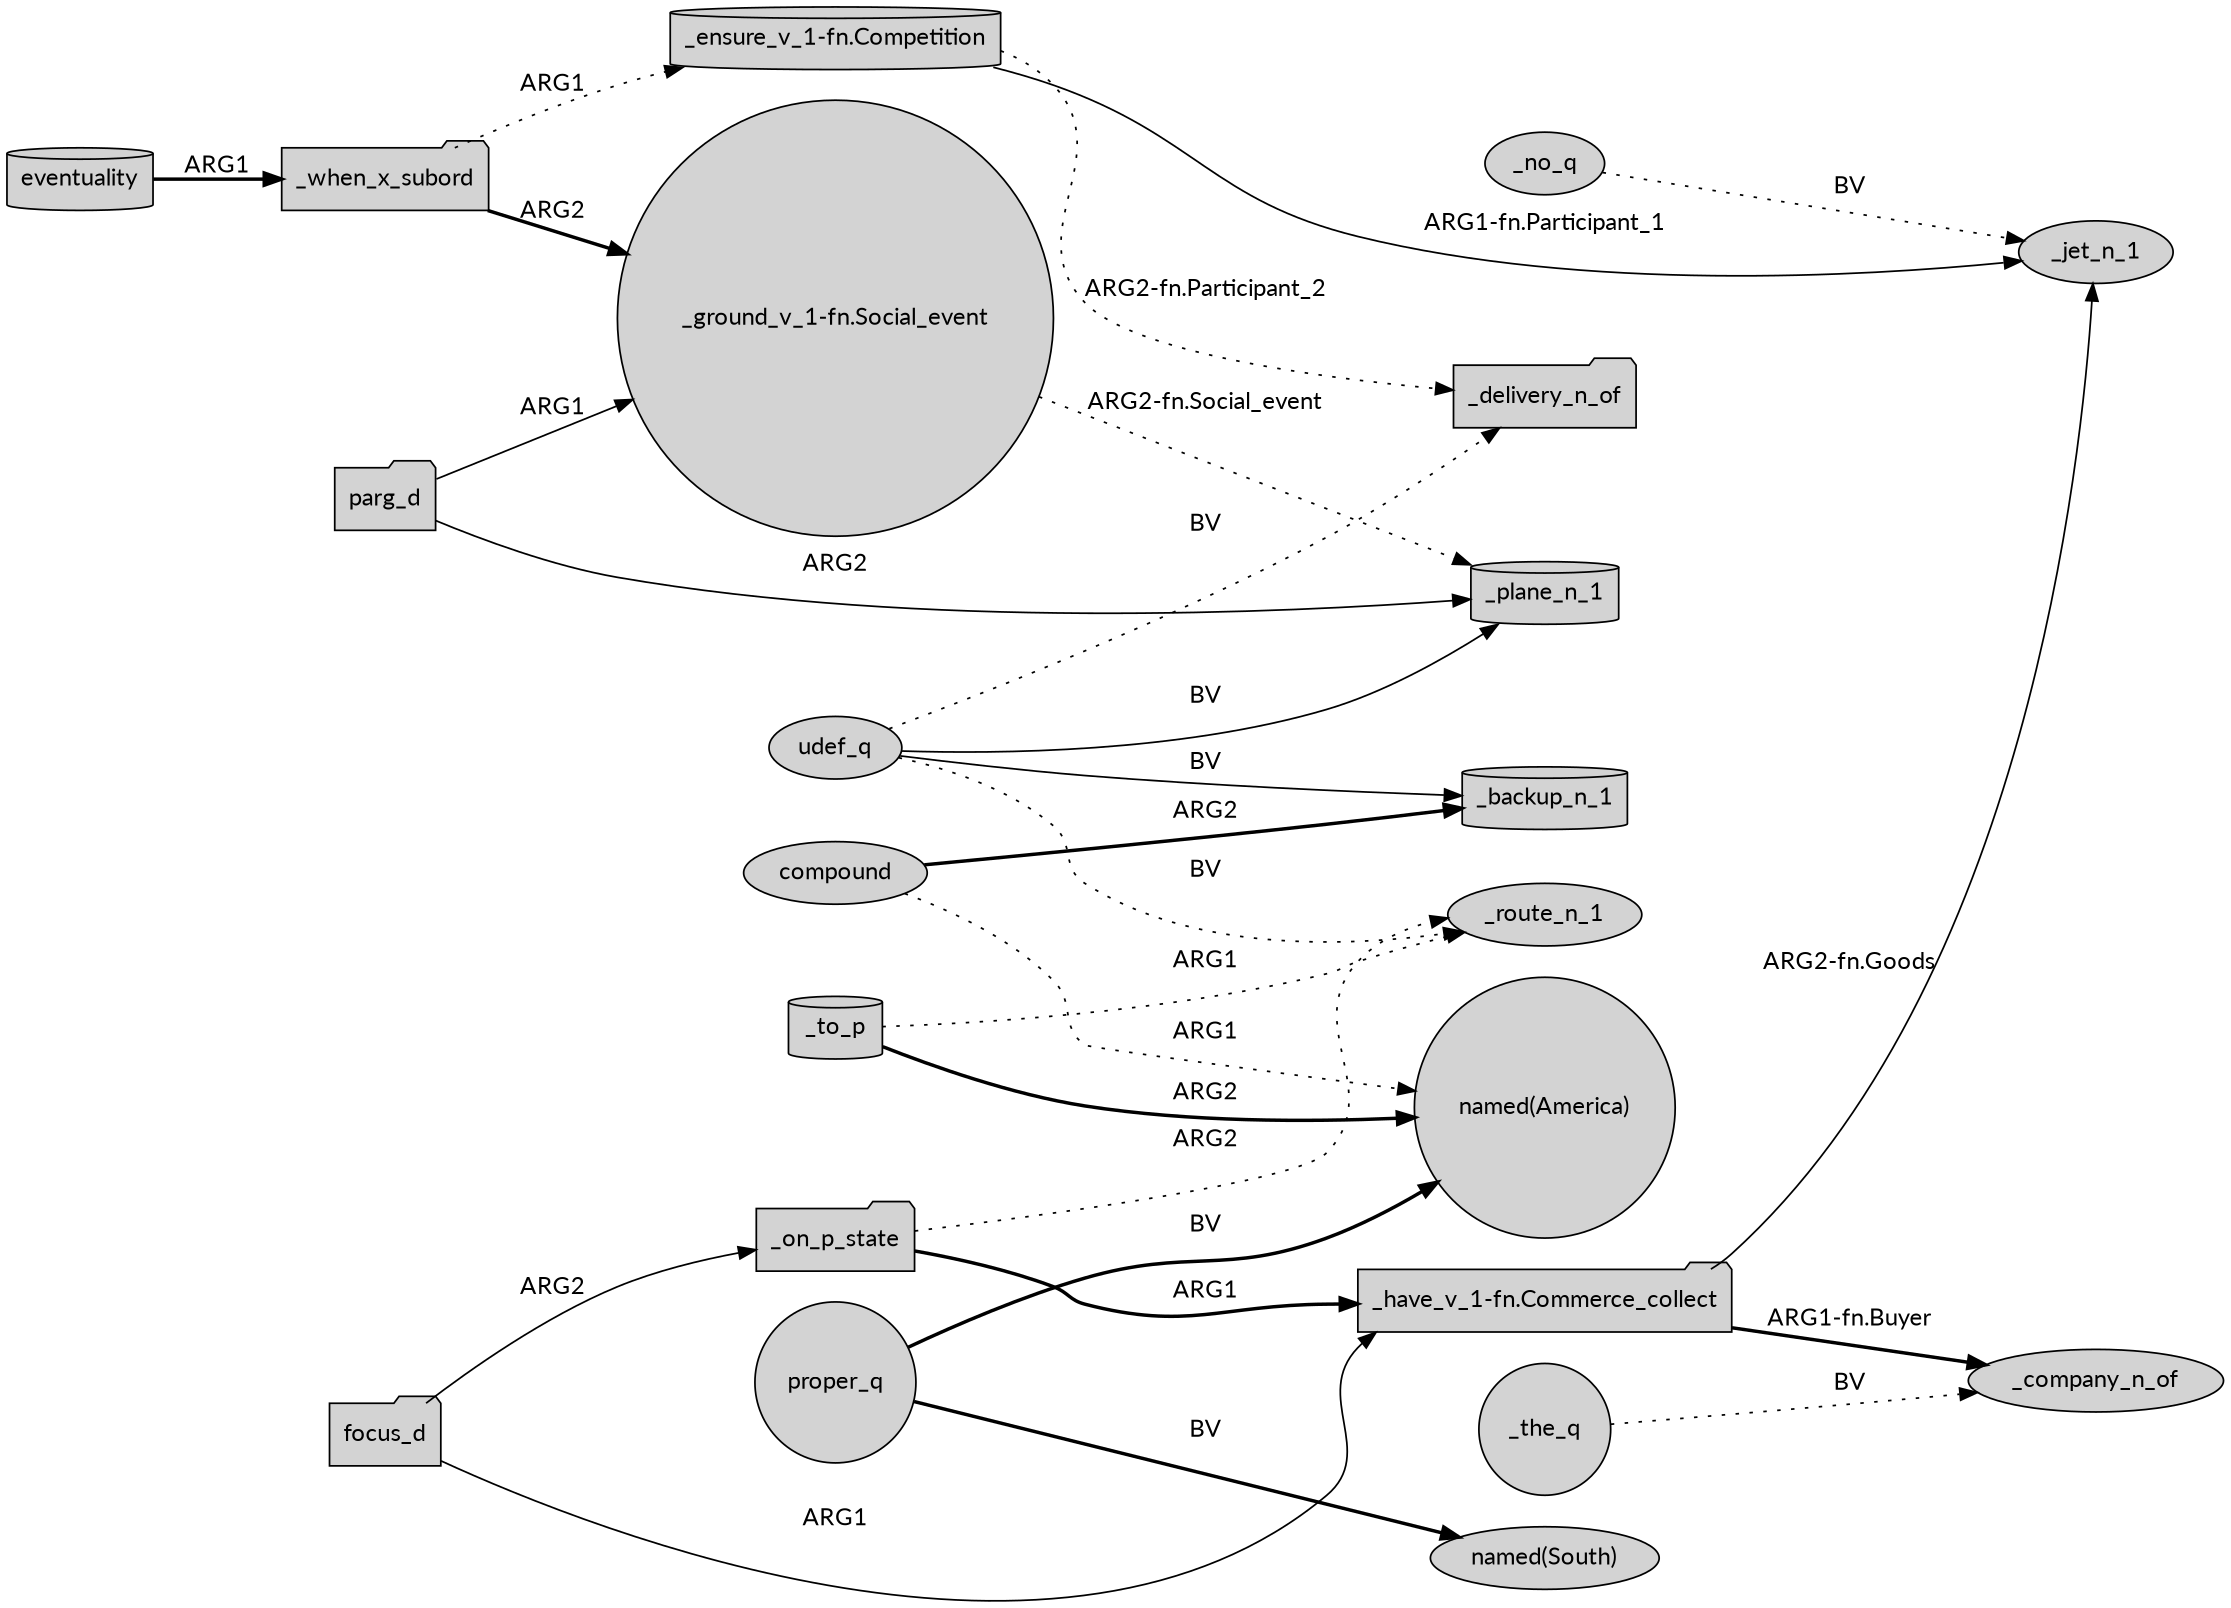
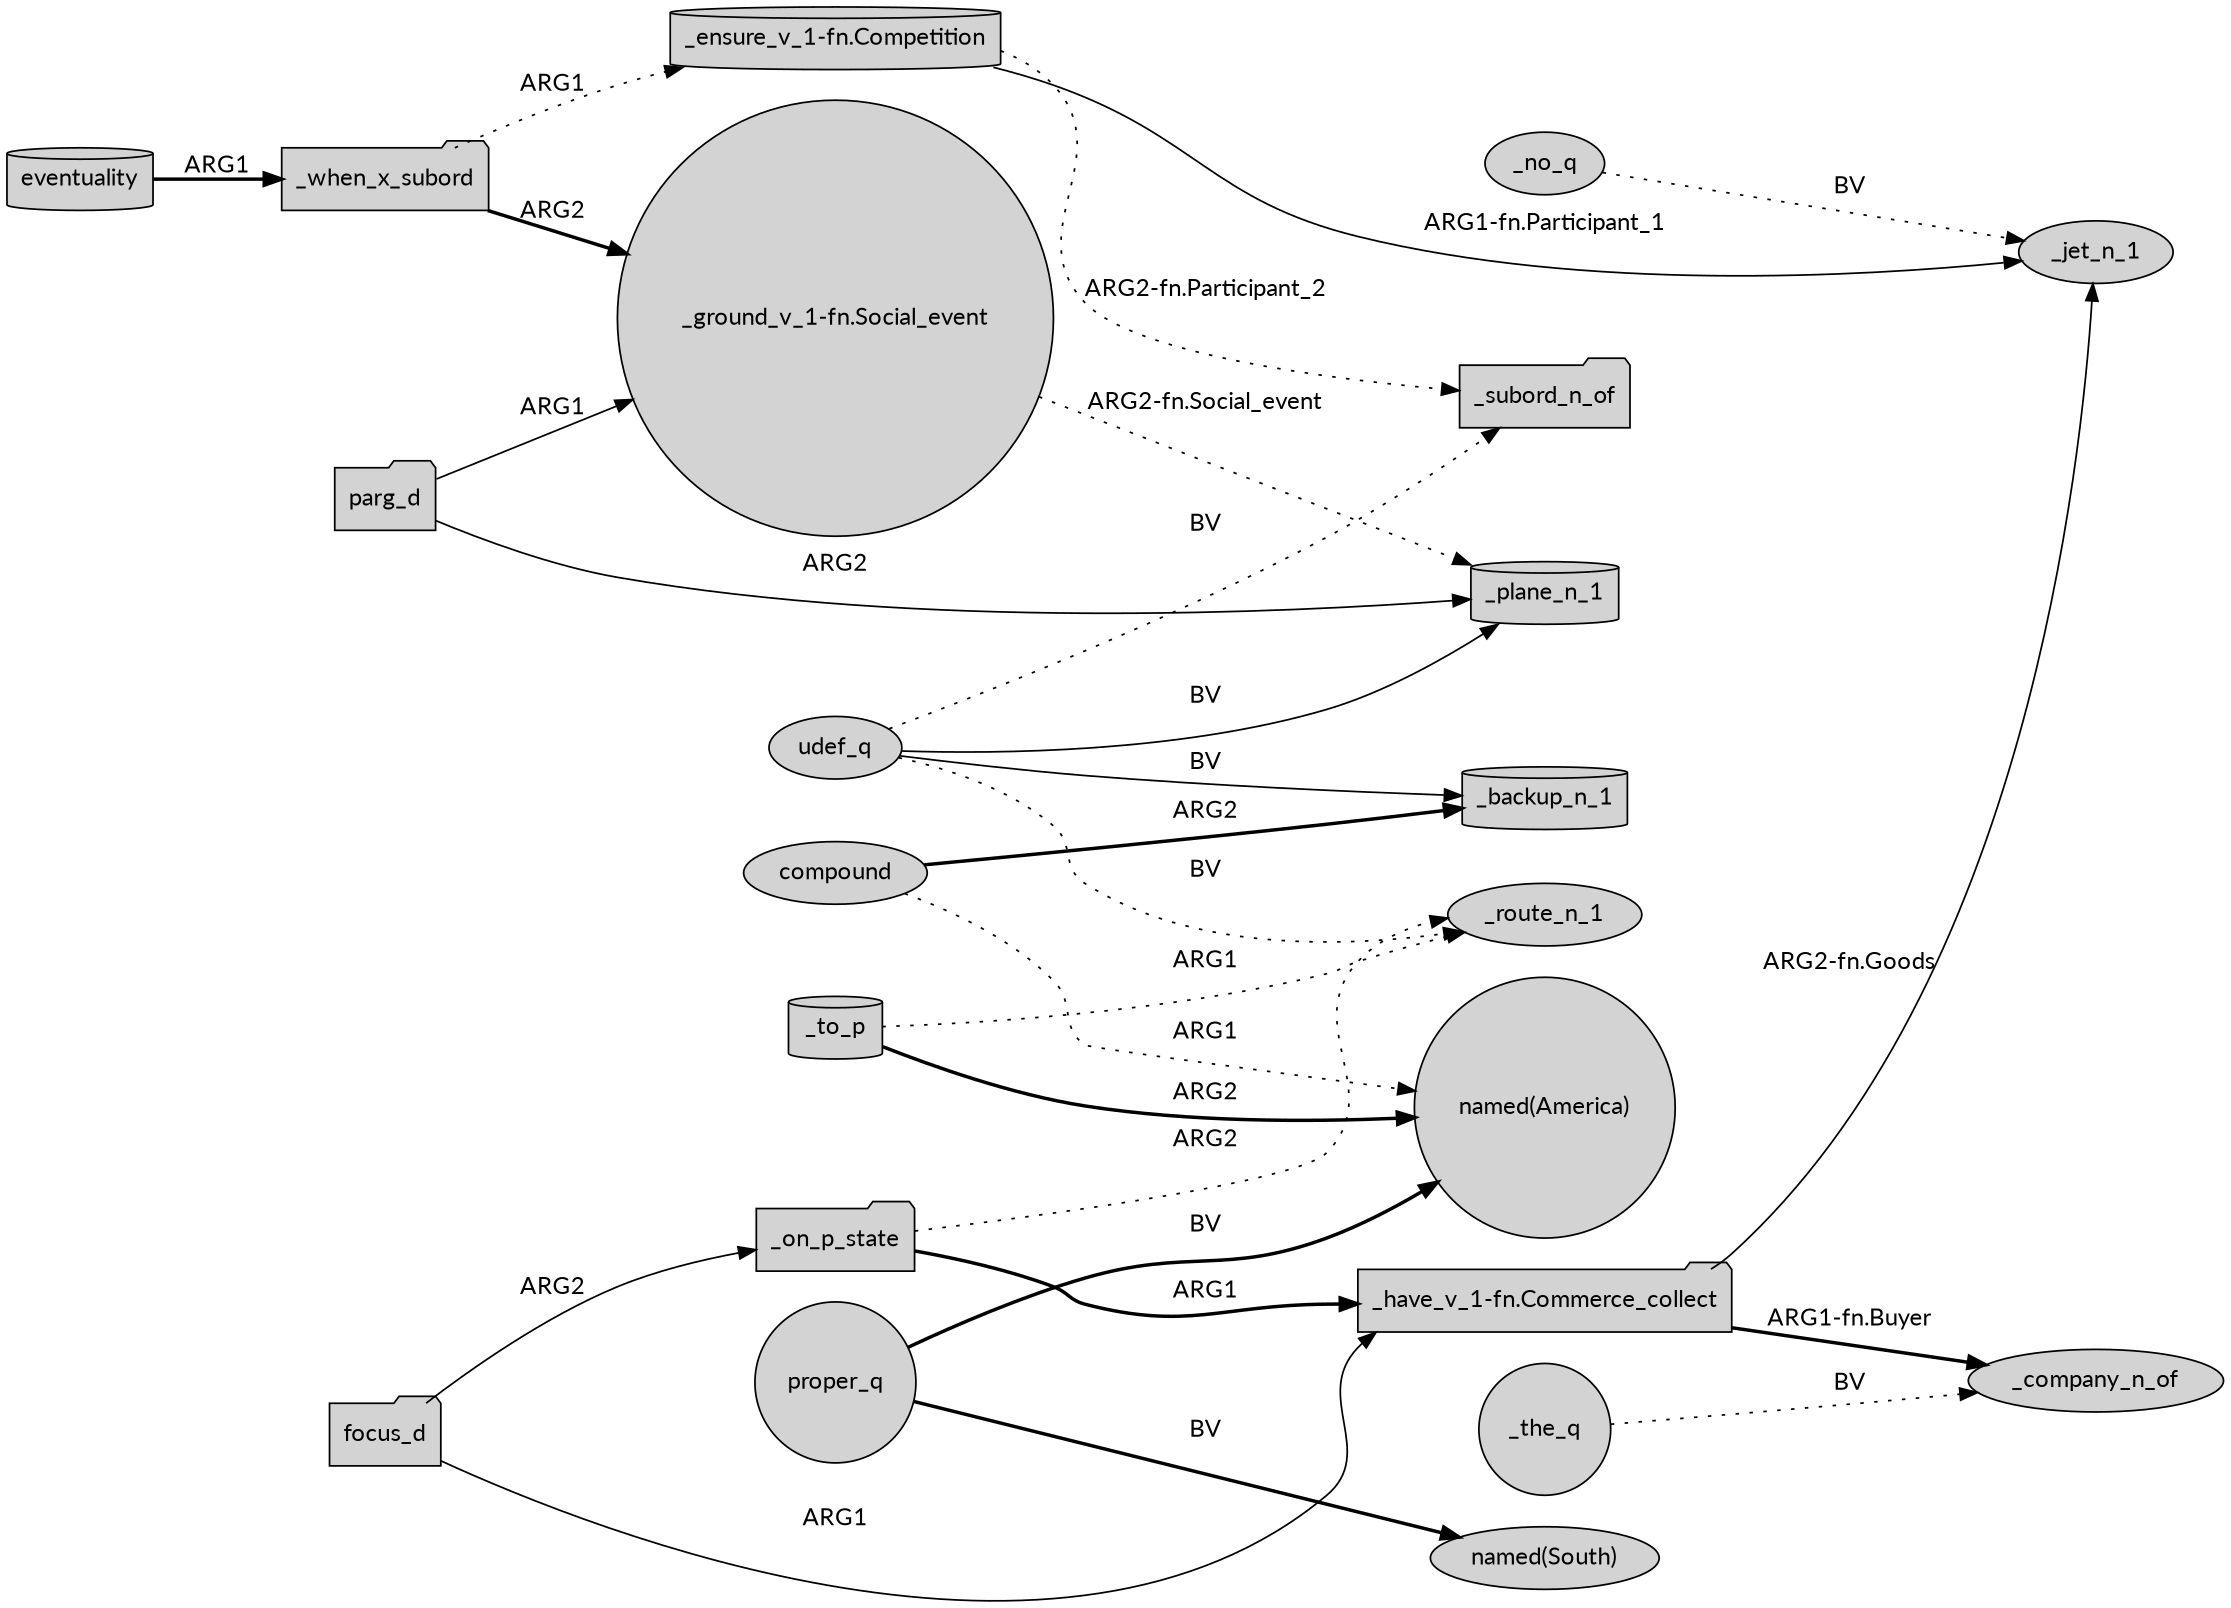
node "_delivery_n_of": label "_delivery_n_of" -> "_subord_n_of"
